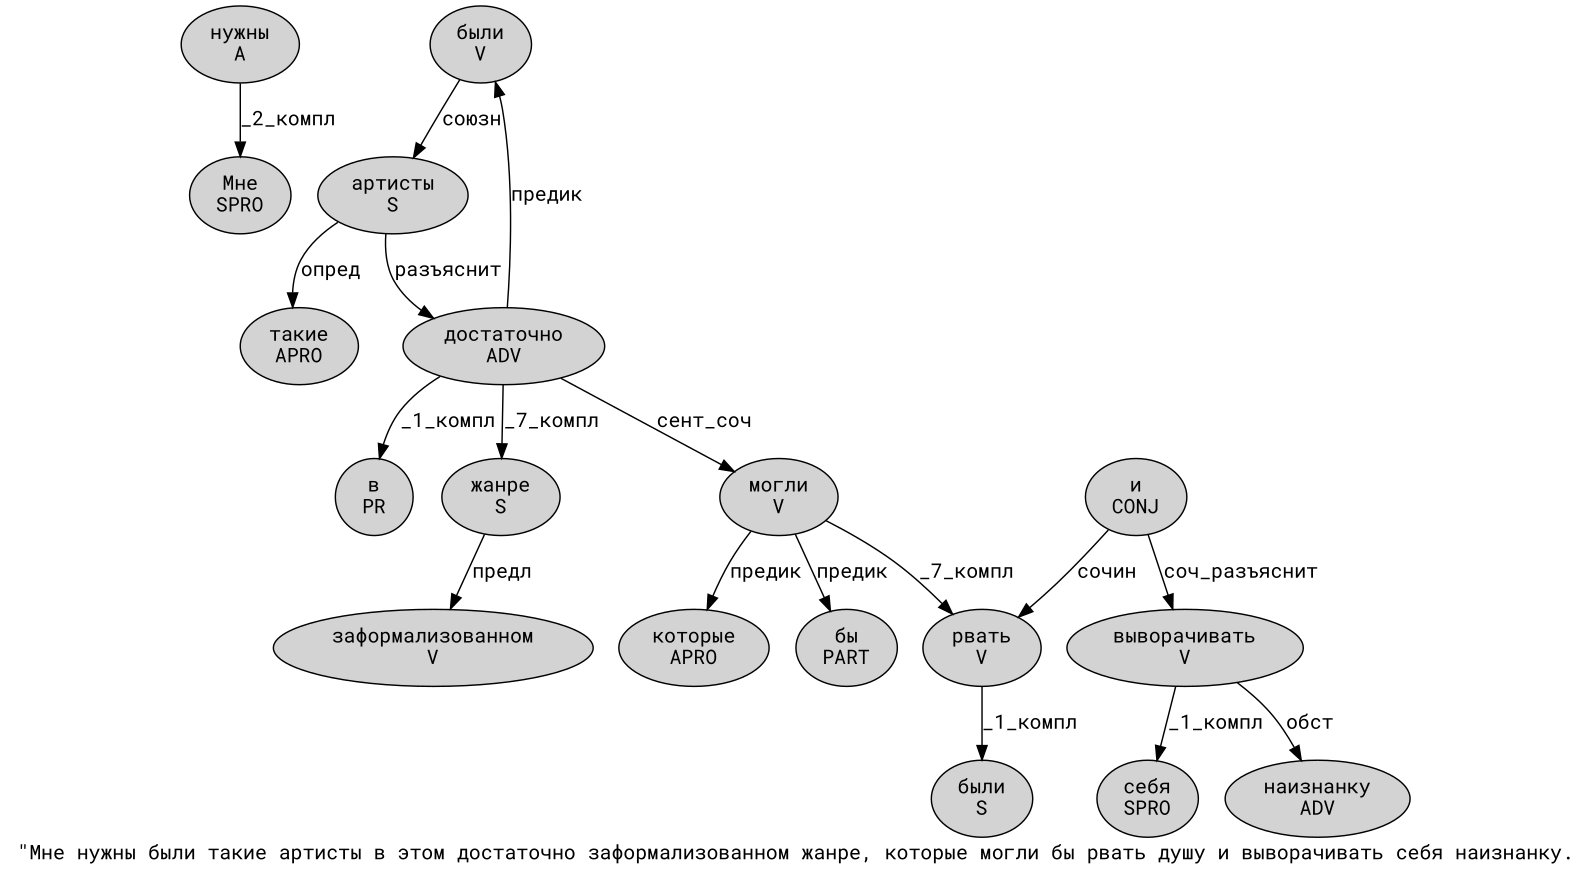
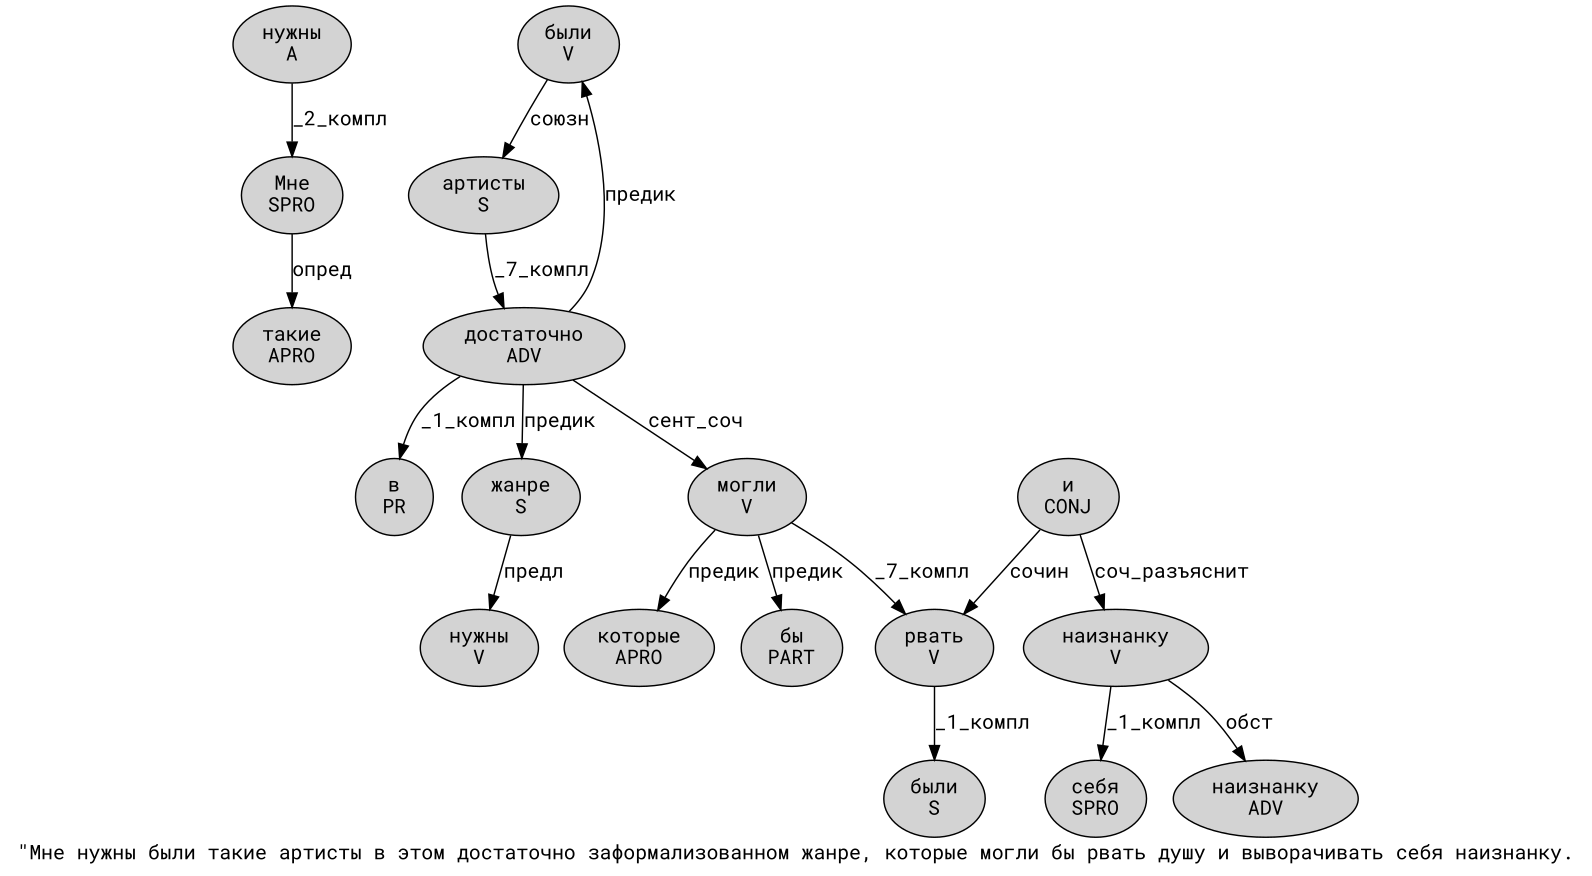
edge "артисты S" -> "такие APRO": now "Мне SPRO" -> "такие APRO"
edge "артисты S" -> "достаточно ADV": label "разъяснит" -> "_7_компл"
edge "достаточно ADV" -> "жанре S": label "_7_компл" -> "предик"
node "заформализованном V": label "заформализованном V" -> "нужны V"
node "выворачивать V": label "выворачивать V" -> "наизнанку V"
